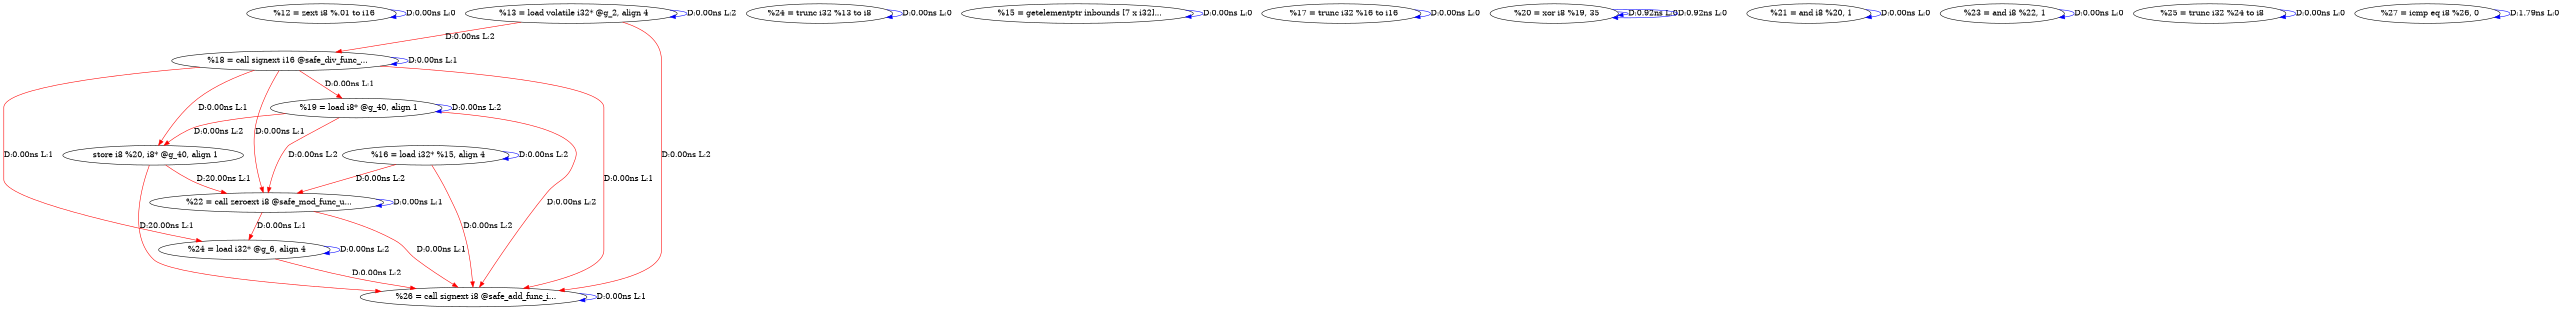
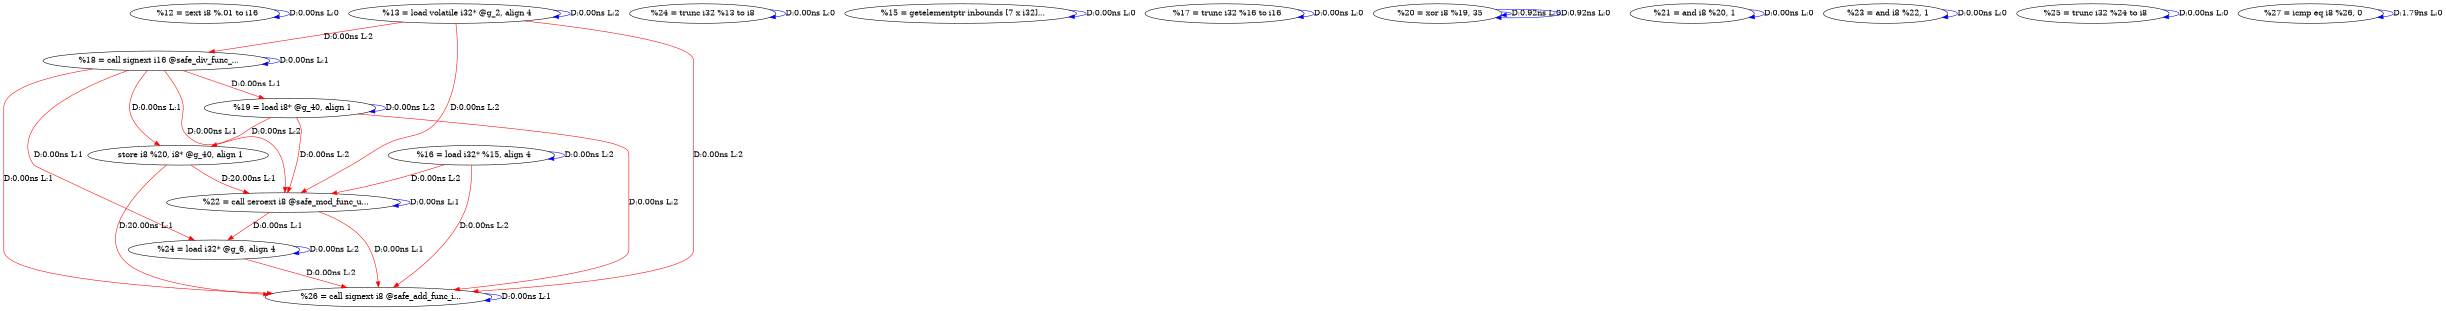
edge "%13 = load volatile i32* @g_2, align 4" -> "%22 = call zeroext i8 @safe_mod_func_u...": added, label "D:0.00ns L:2"
